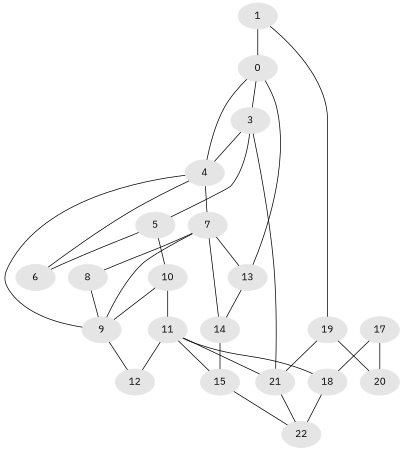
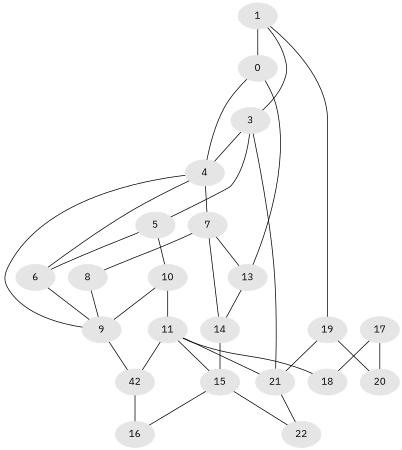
edge "0" -- "3": now "1" -- "3"
edge "7" -- "9": now "6" -- "9"
node "12": label "12" -> "42"
edge "18" -- "22": removed
node "16": added
